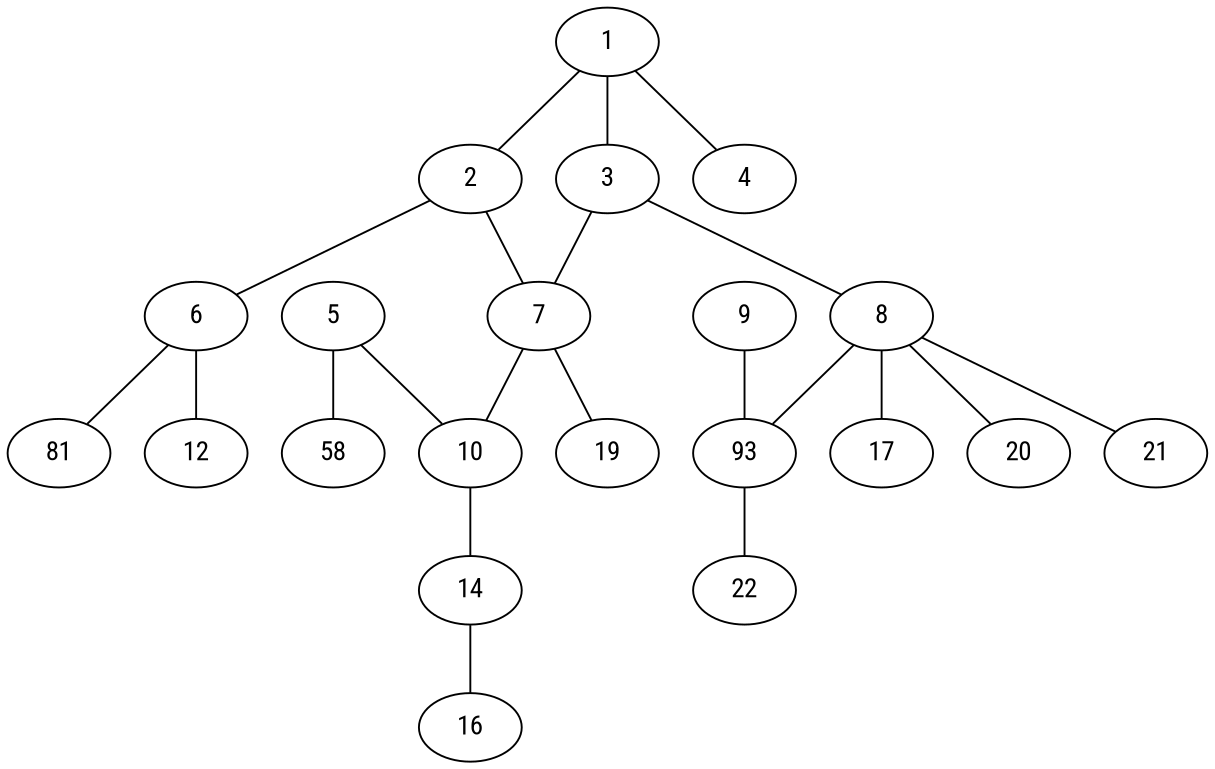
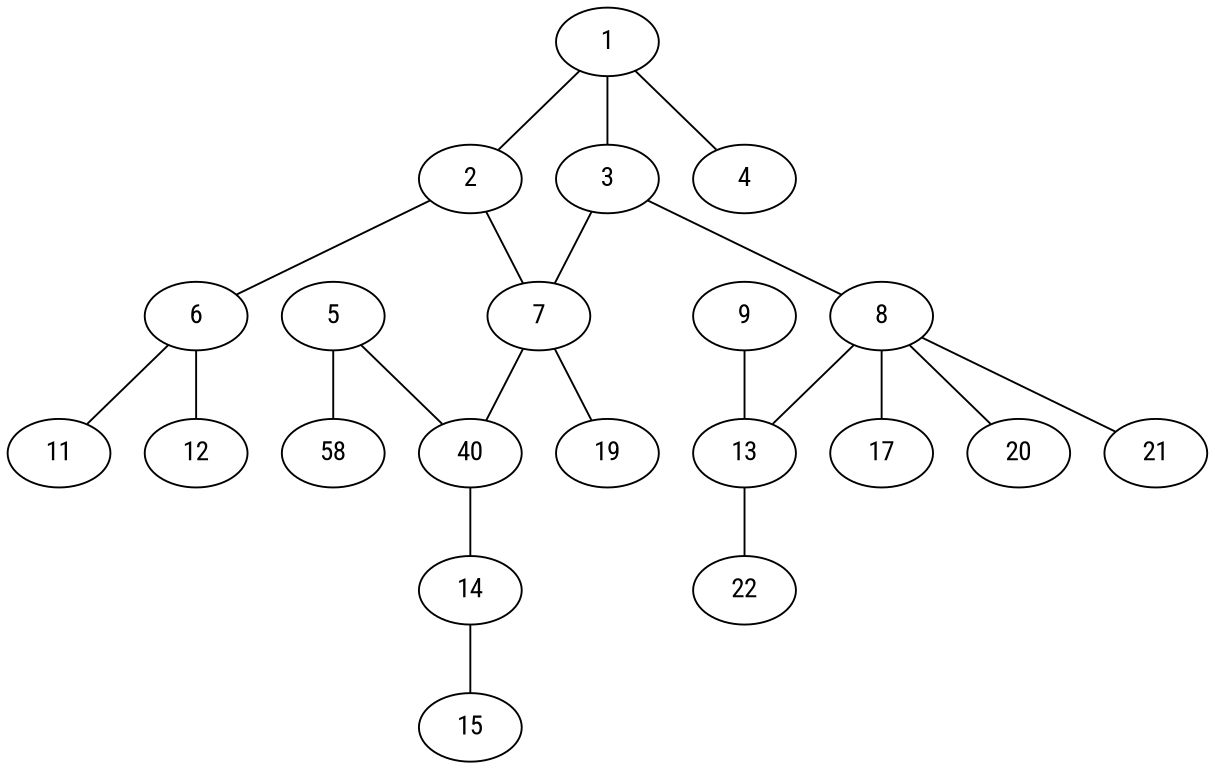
node "81": label "81" -> "11"
node "10": label "10" -> "40"
node "93": label "93" -> "13"
node "16": label "16" -> "15"
